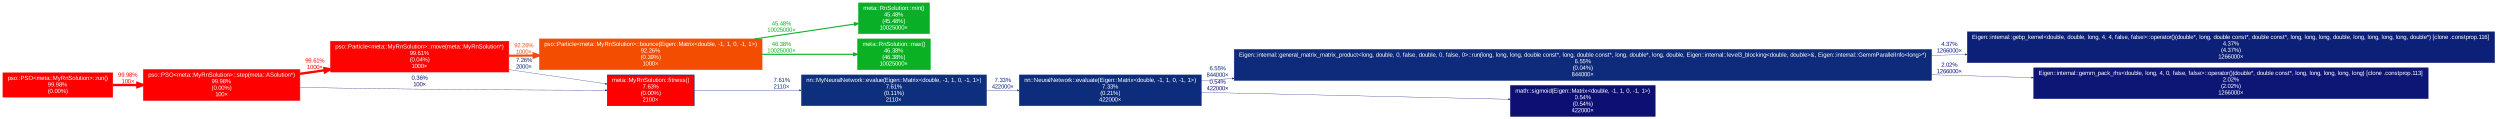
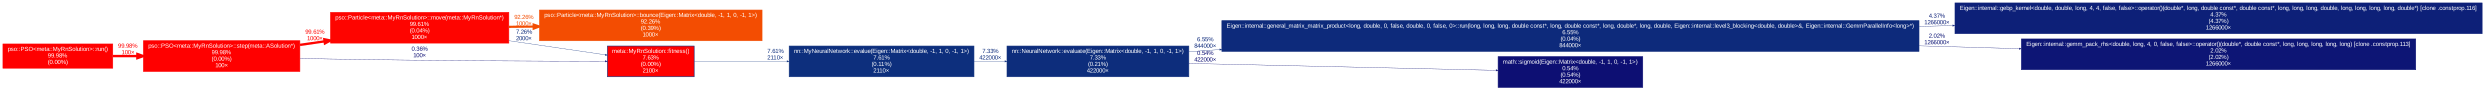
node "meta::RnSolution::min() 45.48% (45.48%) 10025000×": removed
node "meta::RnSolution::max() 46.38% (46.38%) 10025000×": removed
